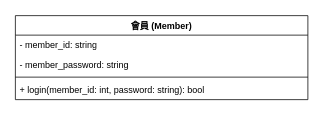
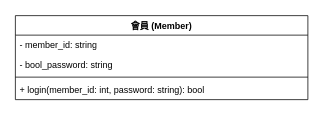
node "- member_password: string": label "- member_password: string" -> "- bool_password: string"
